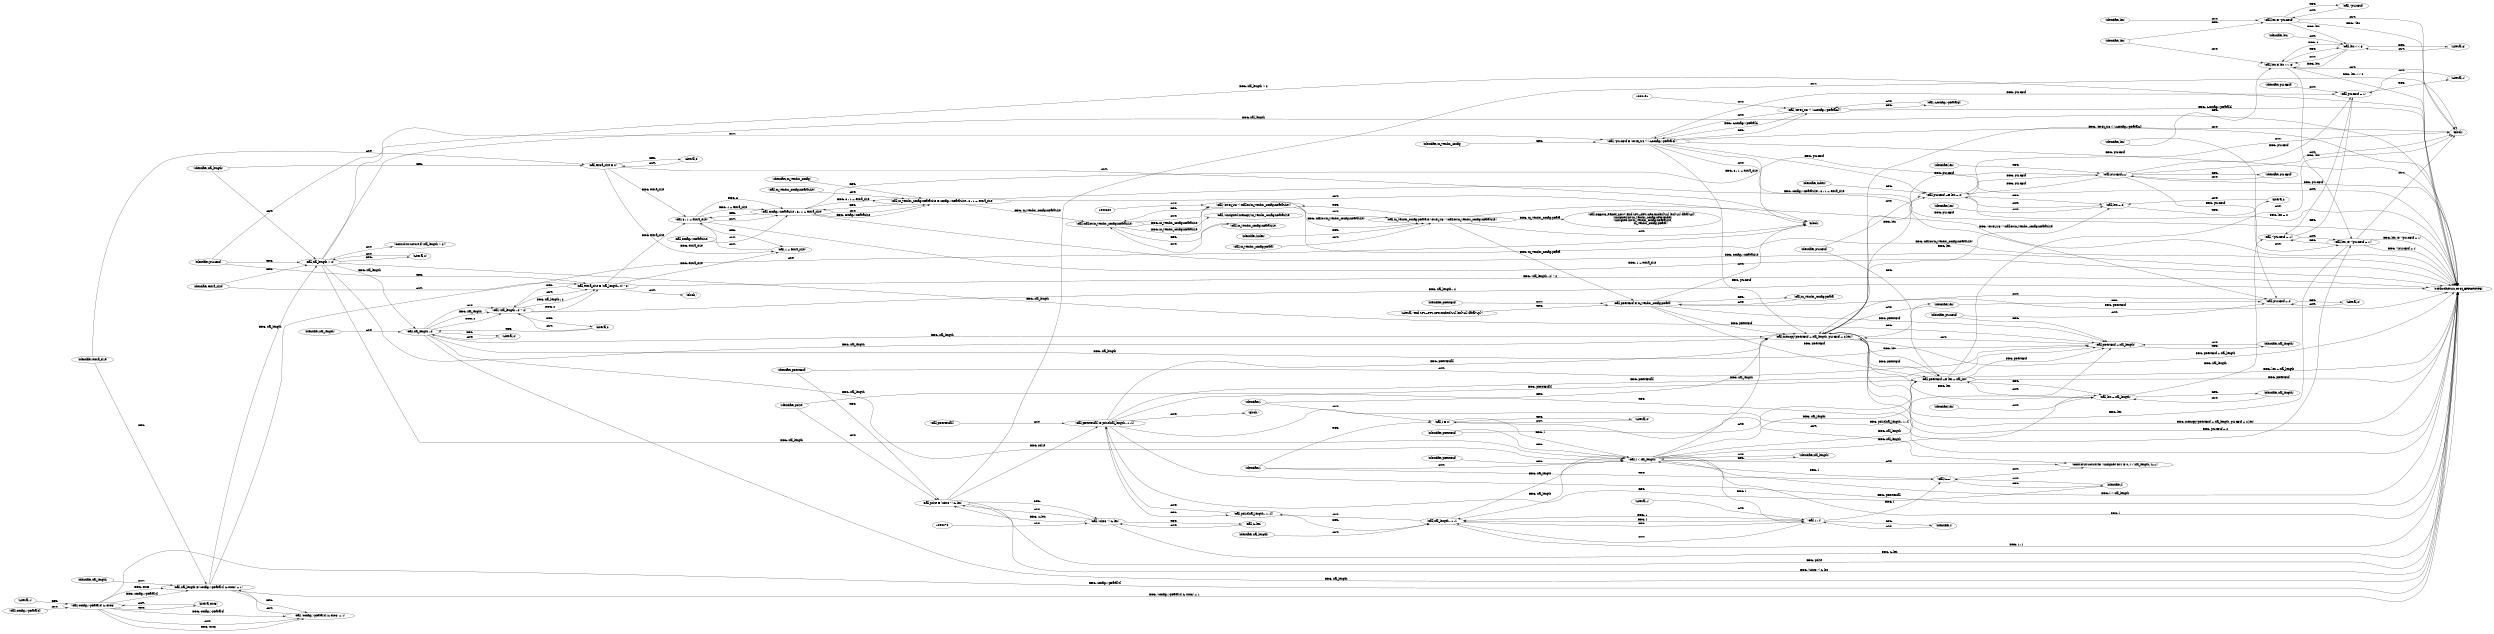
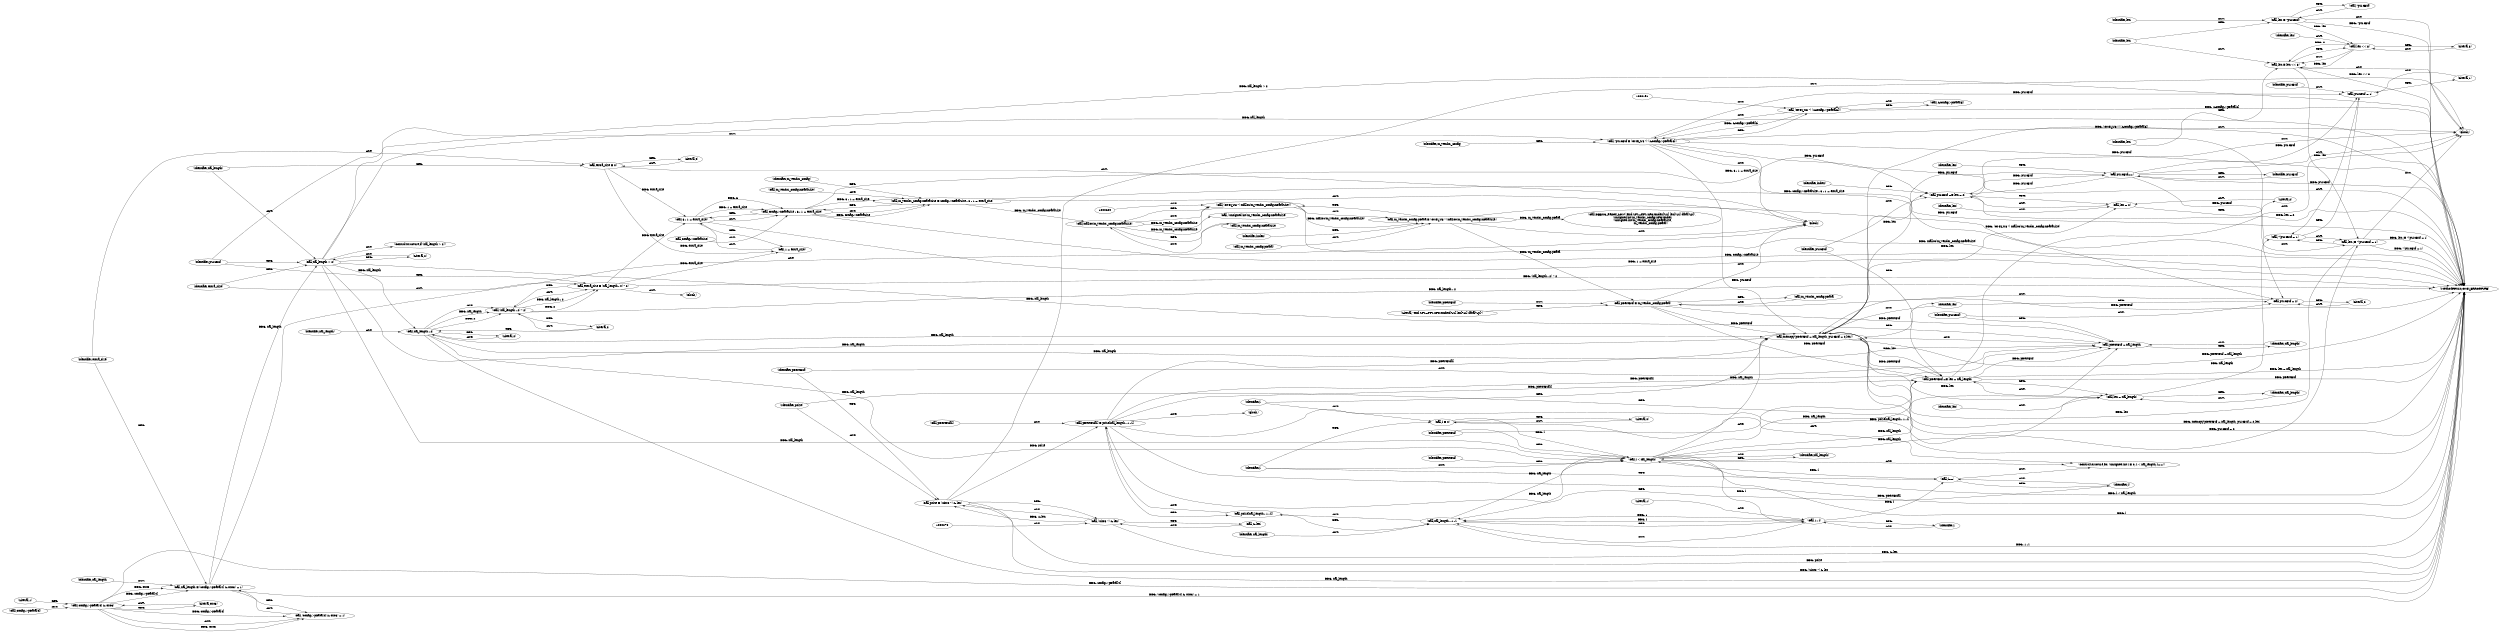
edge "(Call,len = *pSrcBuf)" -> "(MethodReturn,OMX_ERRORTYPE)": label "DDG: *len" -> "DDG: *pSrcBuf"
node "(Call,(unsigned memcpy)m_vendor_config.nDataSize)": label "(Call,(unsigned memcpy)m_vendor_config.nDataSize)" -> "(Call,(unsigned int)m_vendor_config.nDataSize)"
node "(Call,pDestBuf += len + nal_int)": label "(Call,pDestBuf += len + nal_int)" -> "(Call,pDestBuf += len + nal_length)"
